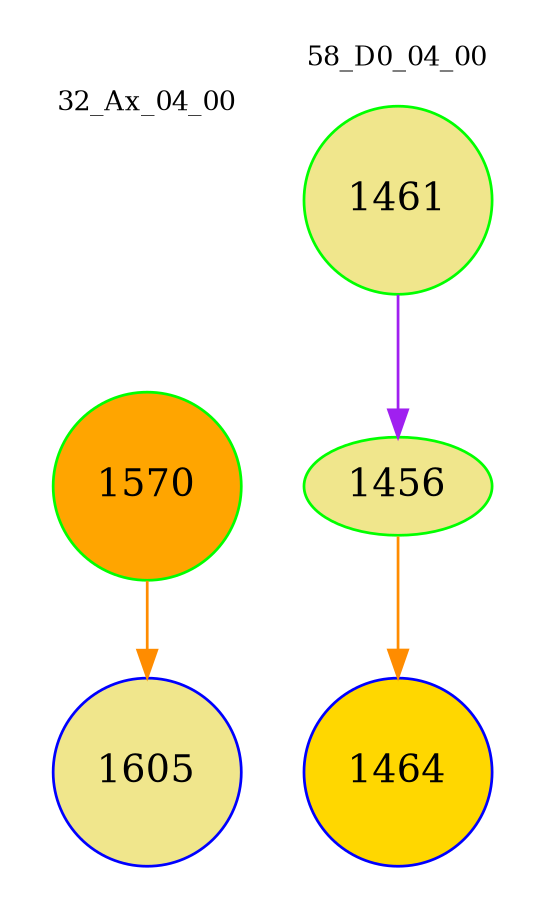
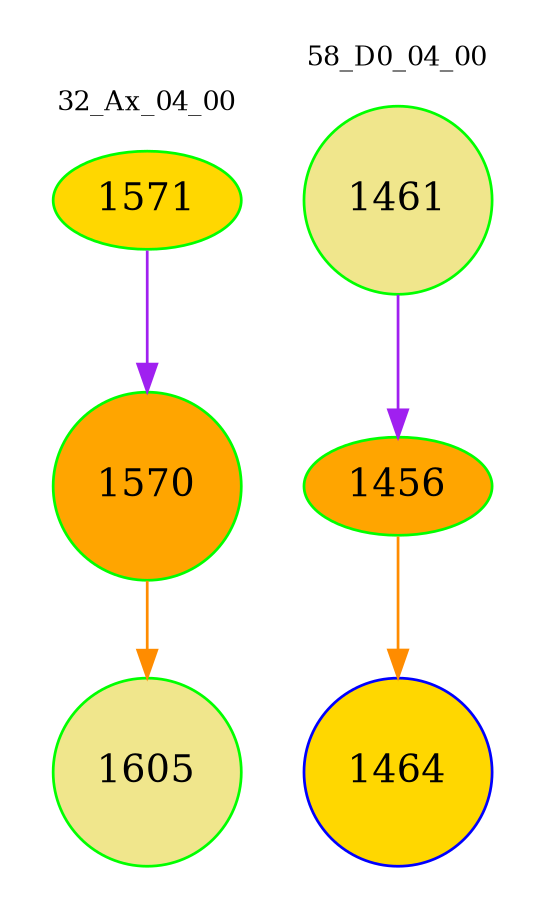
node "1571": added
node "1456": fillcolor khaki -> orange
node "1605": color blue -> green
